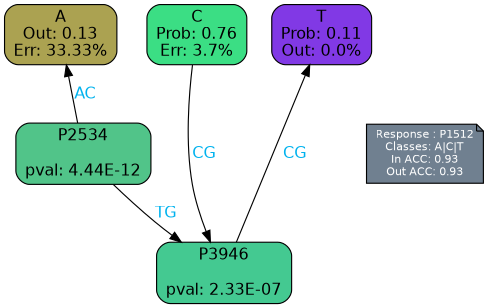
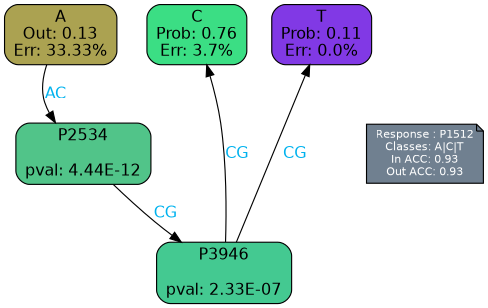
node "T Prob: 0.11 Out: 0.0%": label "T Prob: 0.11 Out: 0.0%" -> "T Prob: 0.11 Err: 0.0%"
edge "P2534 pval: 4.44E-12" -> "A Out: 0.13 Err: 33.33%": reversed
edge "C Prob: 0.76 Err: 3.7%" -> "P3946 pval: 2.33E-07": reversed
edge "P2534 pval: 4.44E-12" -> "P3946 pval: 2.33E-07": label "TG" -> "CG"
